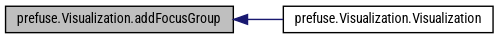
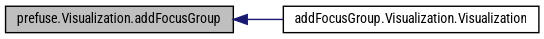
node "prefuse.Visualization.Visualization": label "prefuse.Visualization.Visualization" -> "addFocusGroup.Visualization.Visualization"
